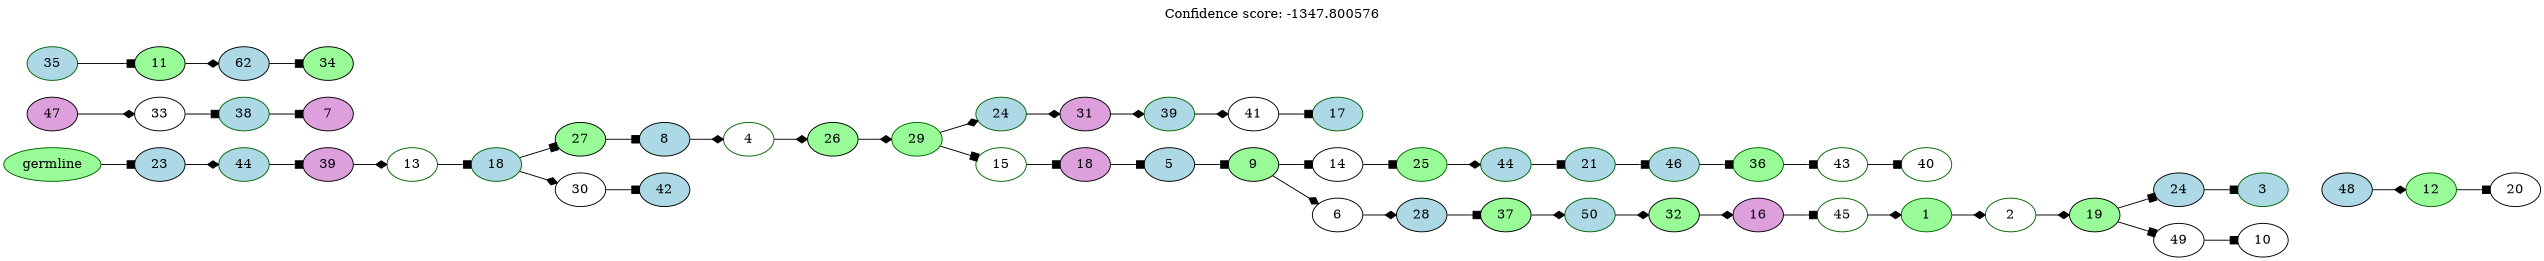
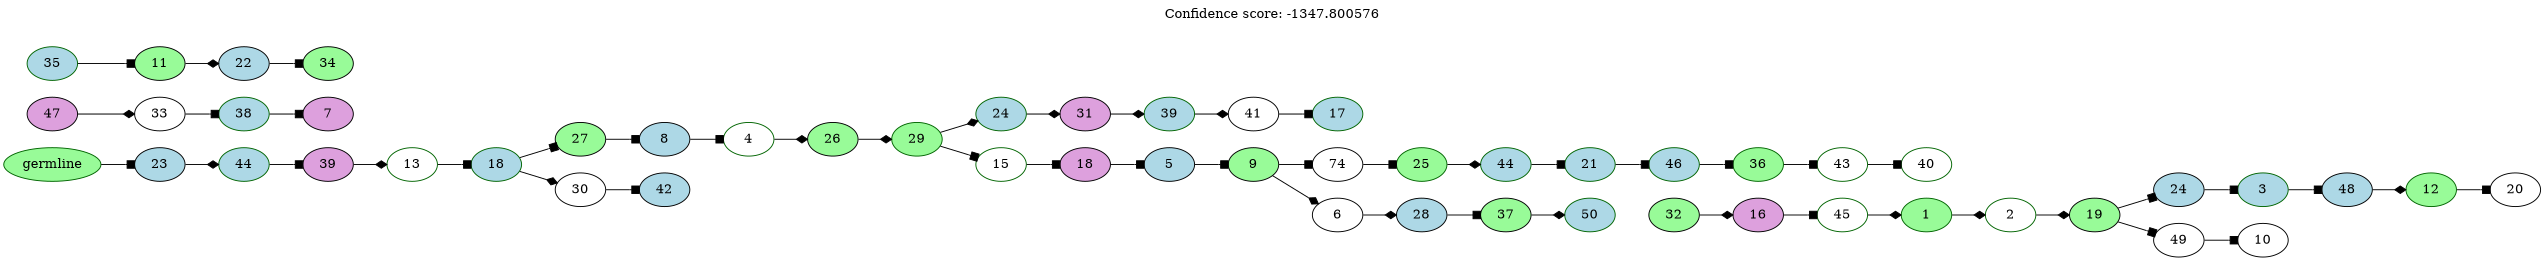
node "62": label "62" -> "22"
edge "8" -> "4": arrowhead diamond -> box
node "14": label "14" -> "74"
edge "3" -> "48": added
edge "50" -> "32": removed
